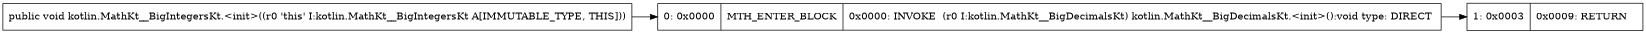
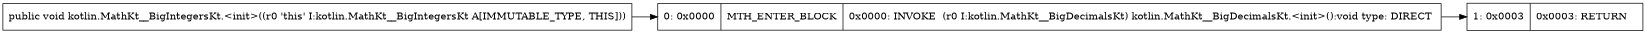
node "1: 0x0003": text "0x0009: RETURN" -> "0x0003: RETURN"
